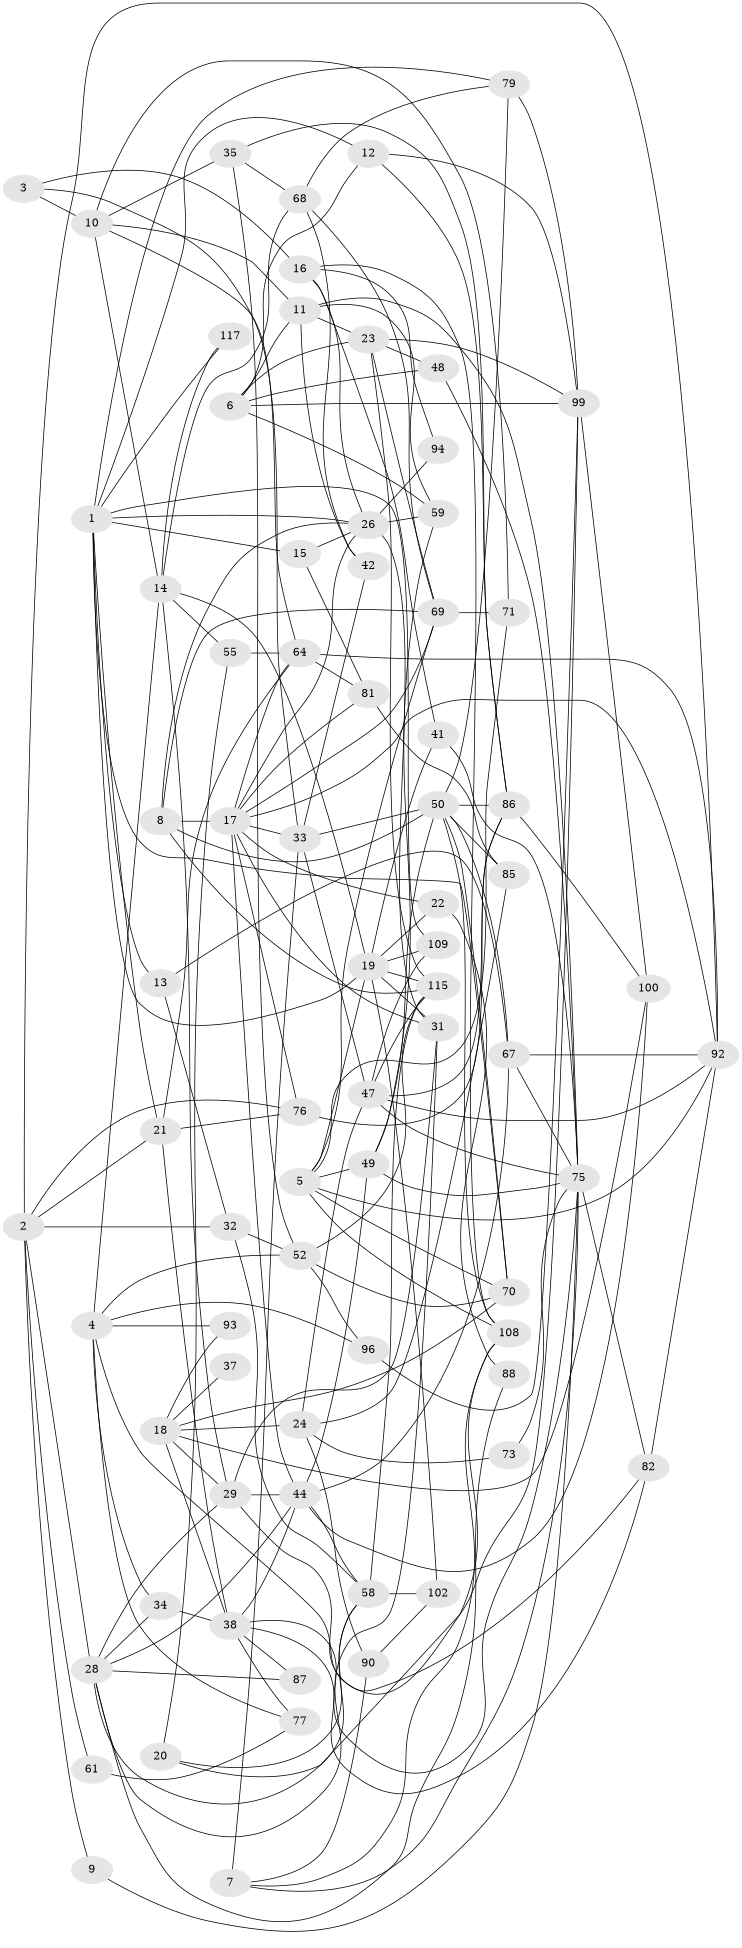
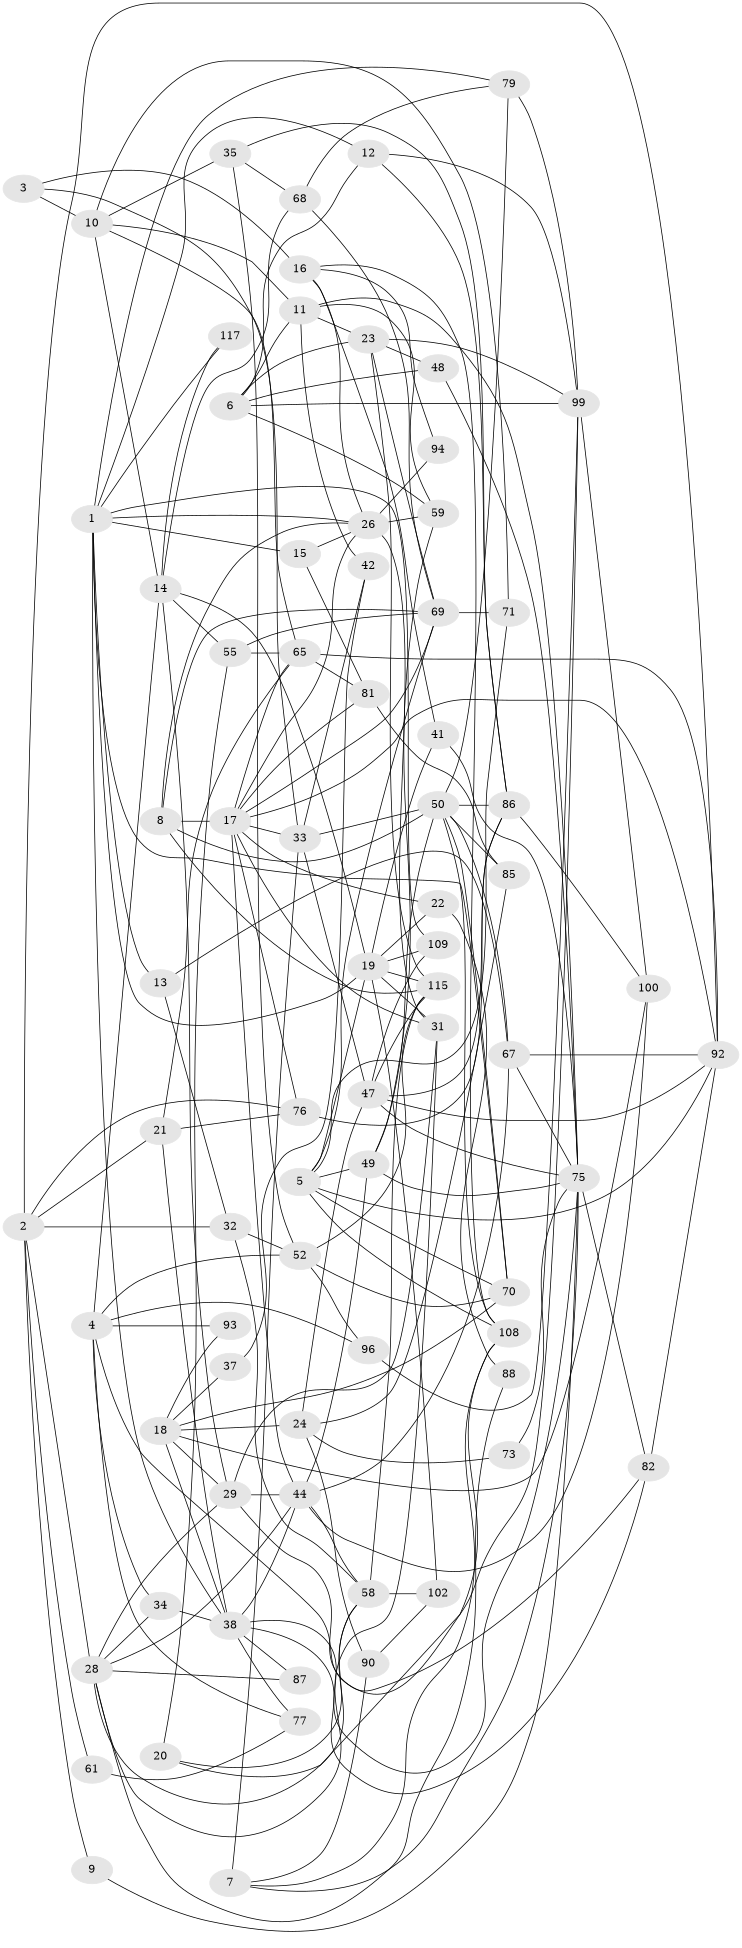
edge "68" -- "42": now "37" -- "42"
edge "69" -- "55": added
node "64": label "64" -> "65"
edge "1" -- "21": now "1" -- "38"
